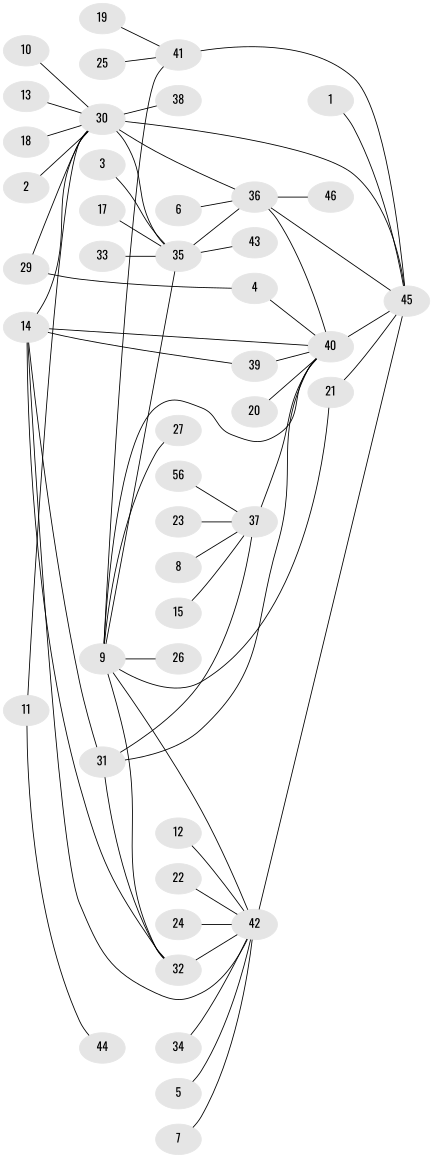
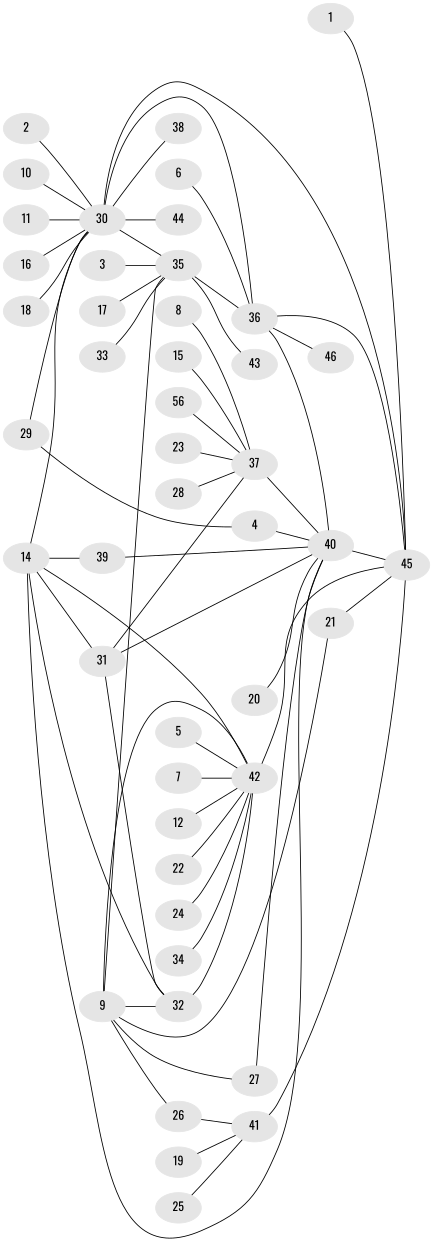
node "13": label "13" -> "16"
edge "41" -- "9": now "41" -- "26"
edge "40" -- "9": now "40" -- "27"
node "28": added
edge "11" -- "44": now "30" -- "44"
